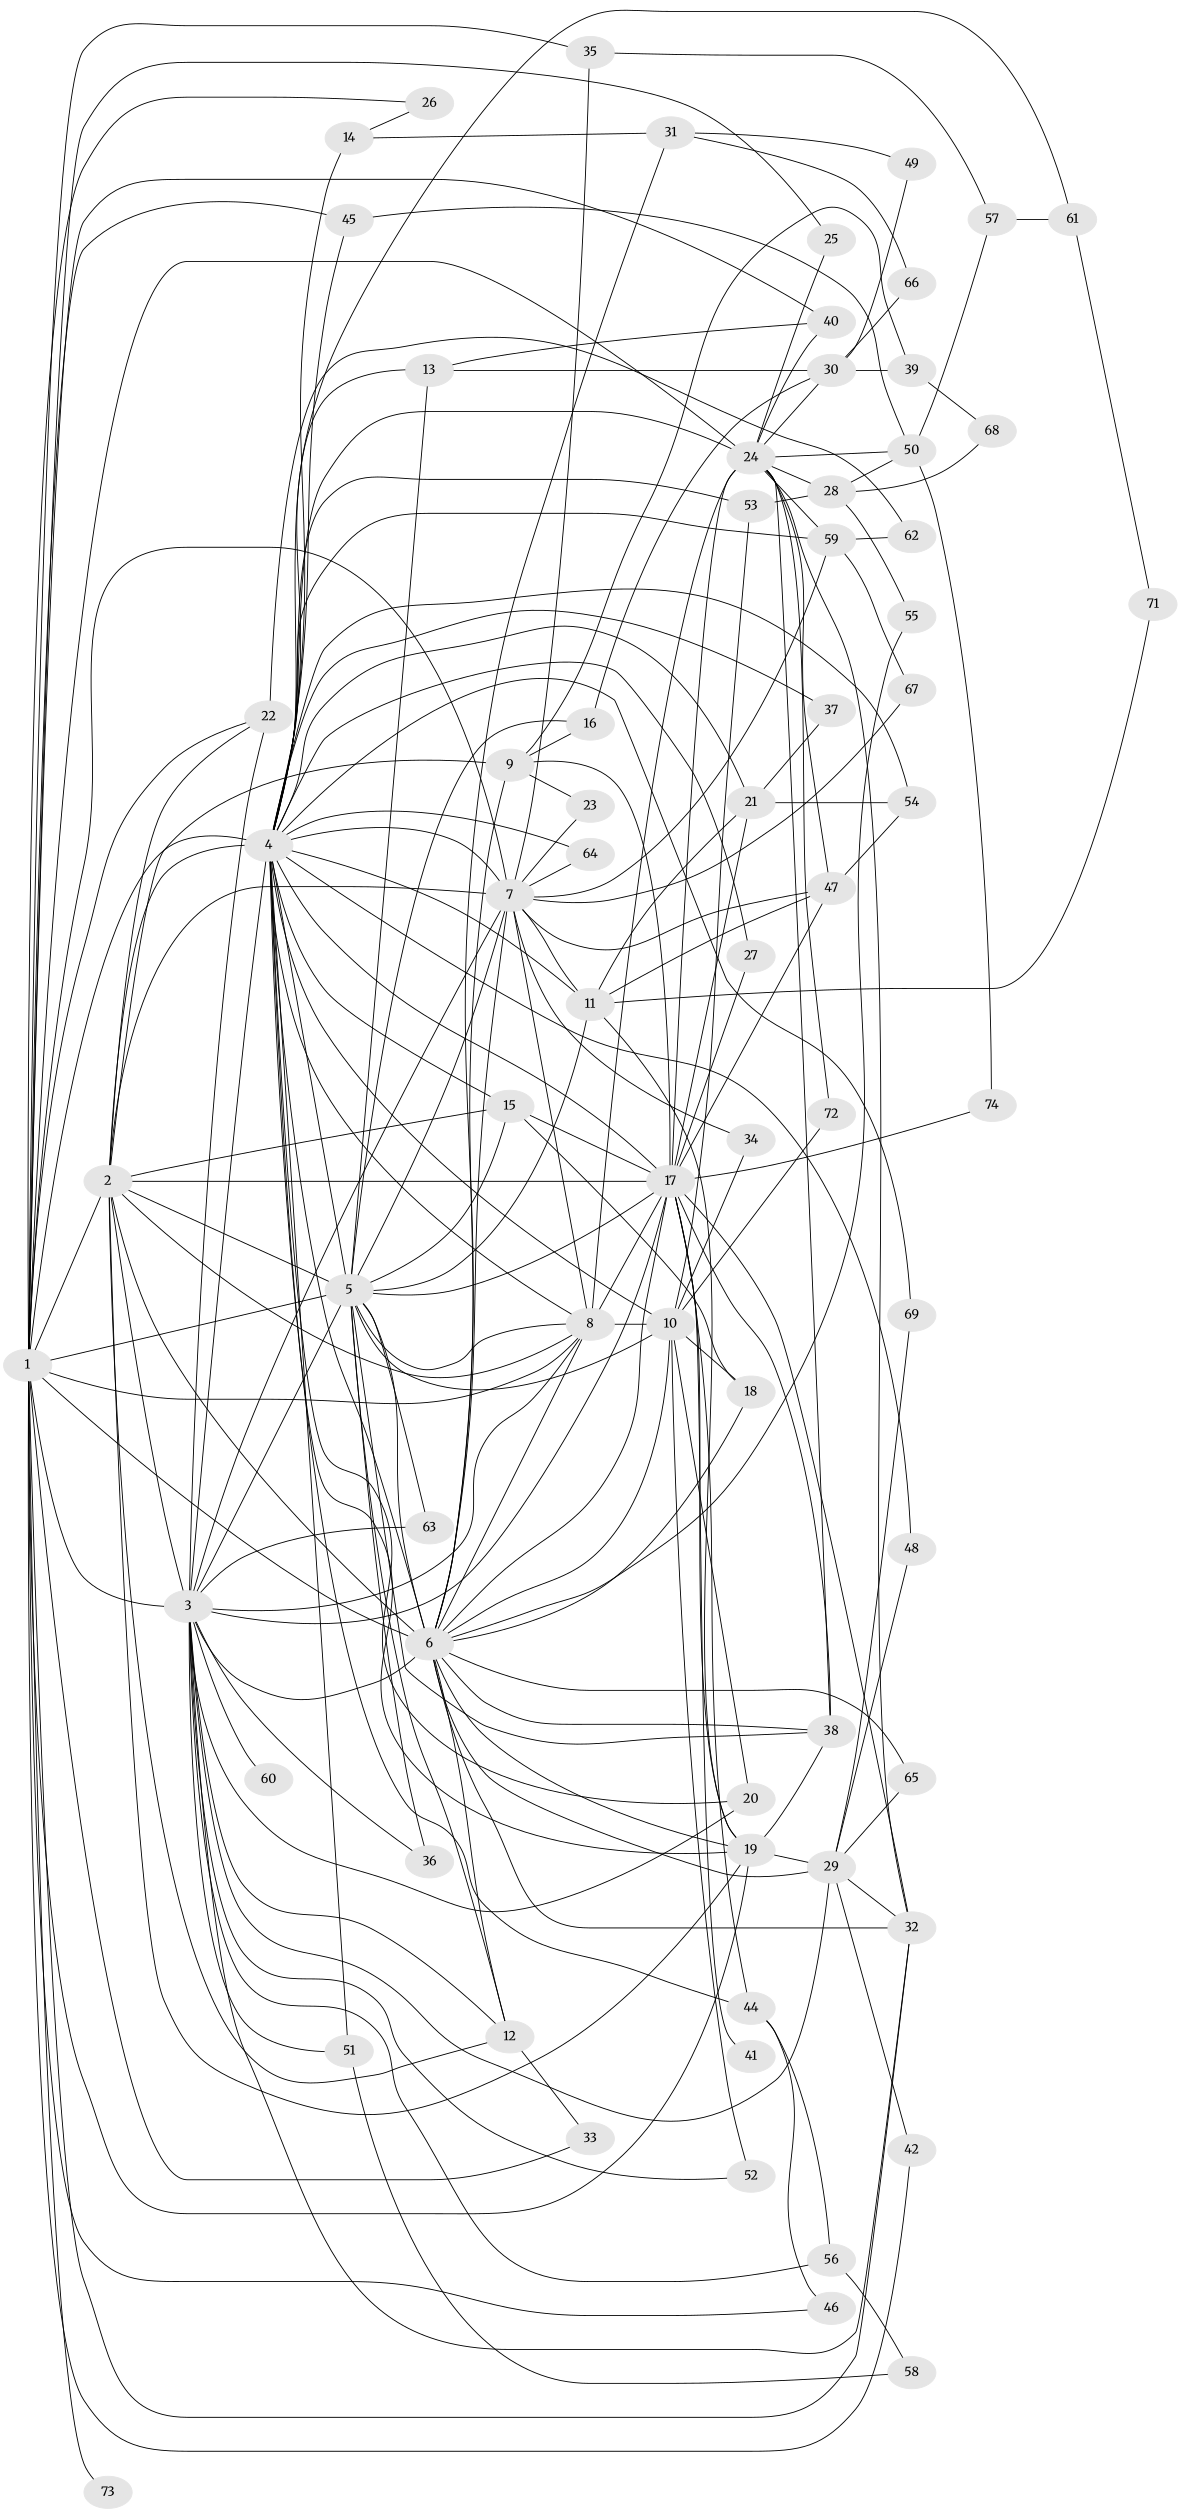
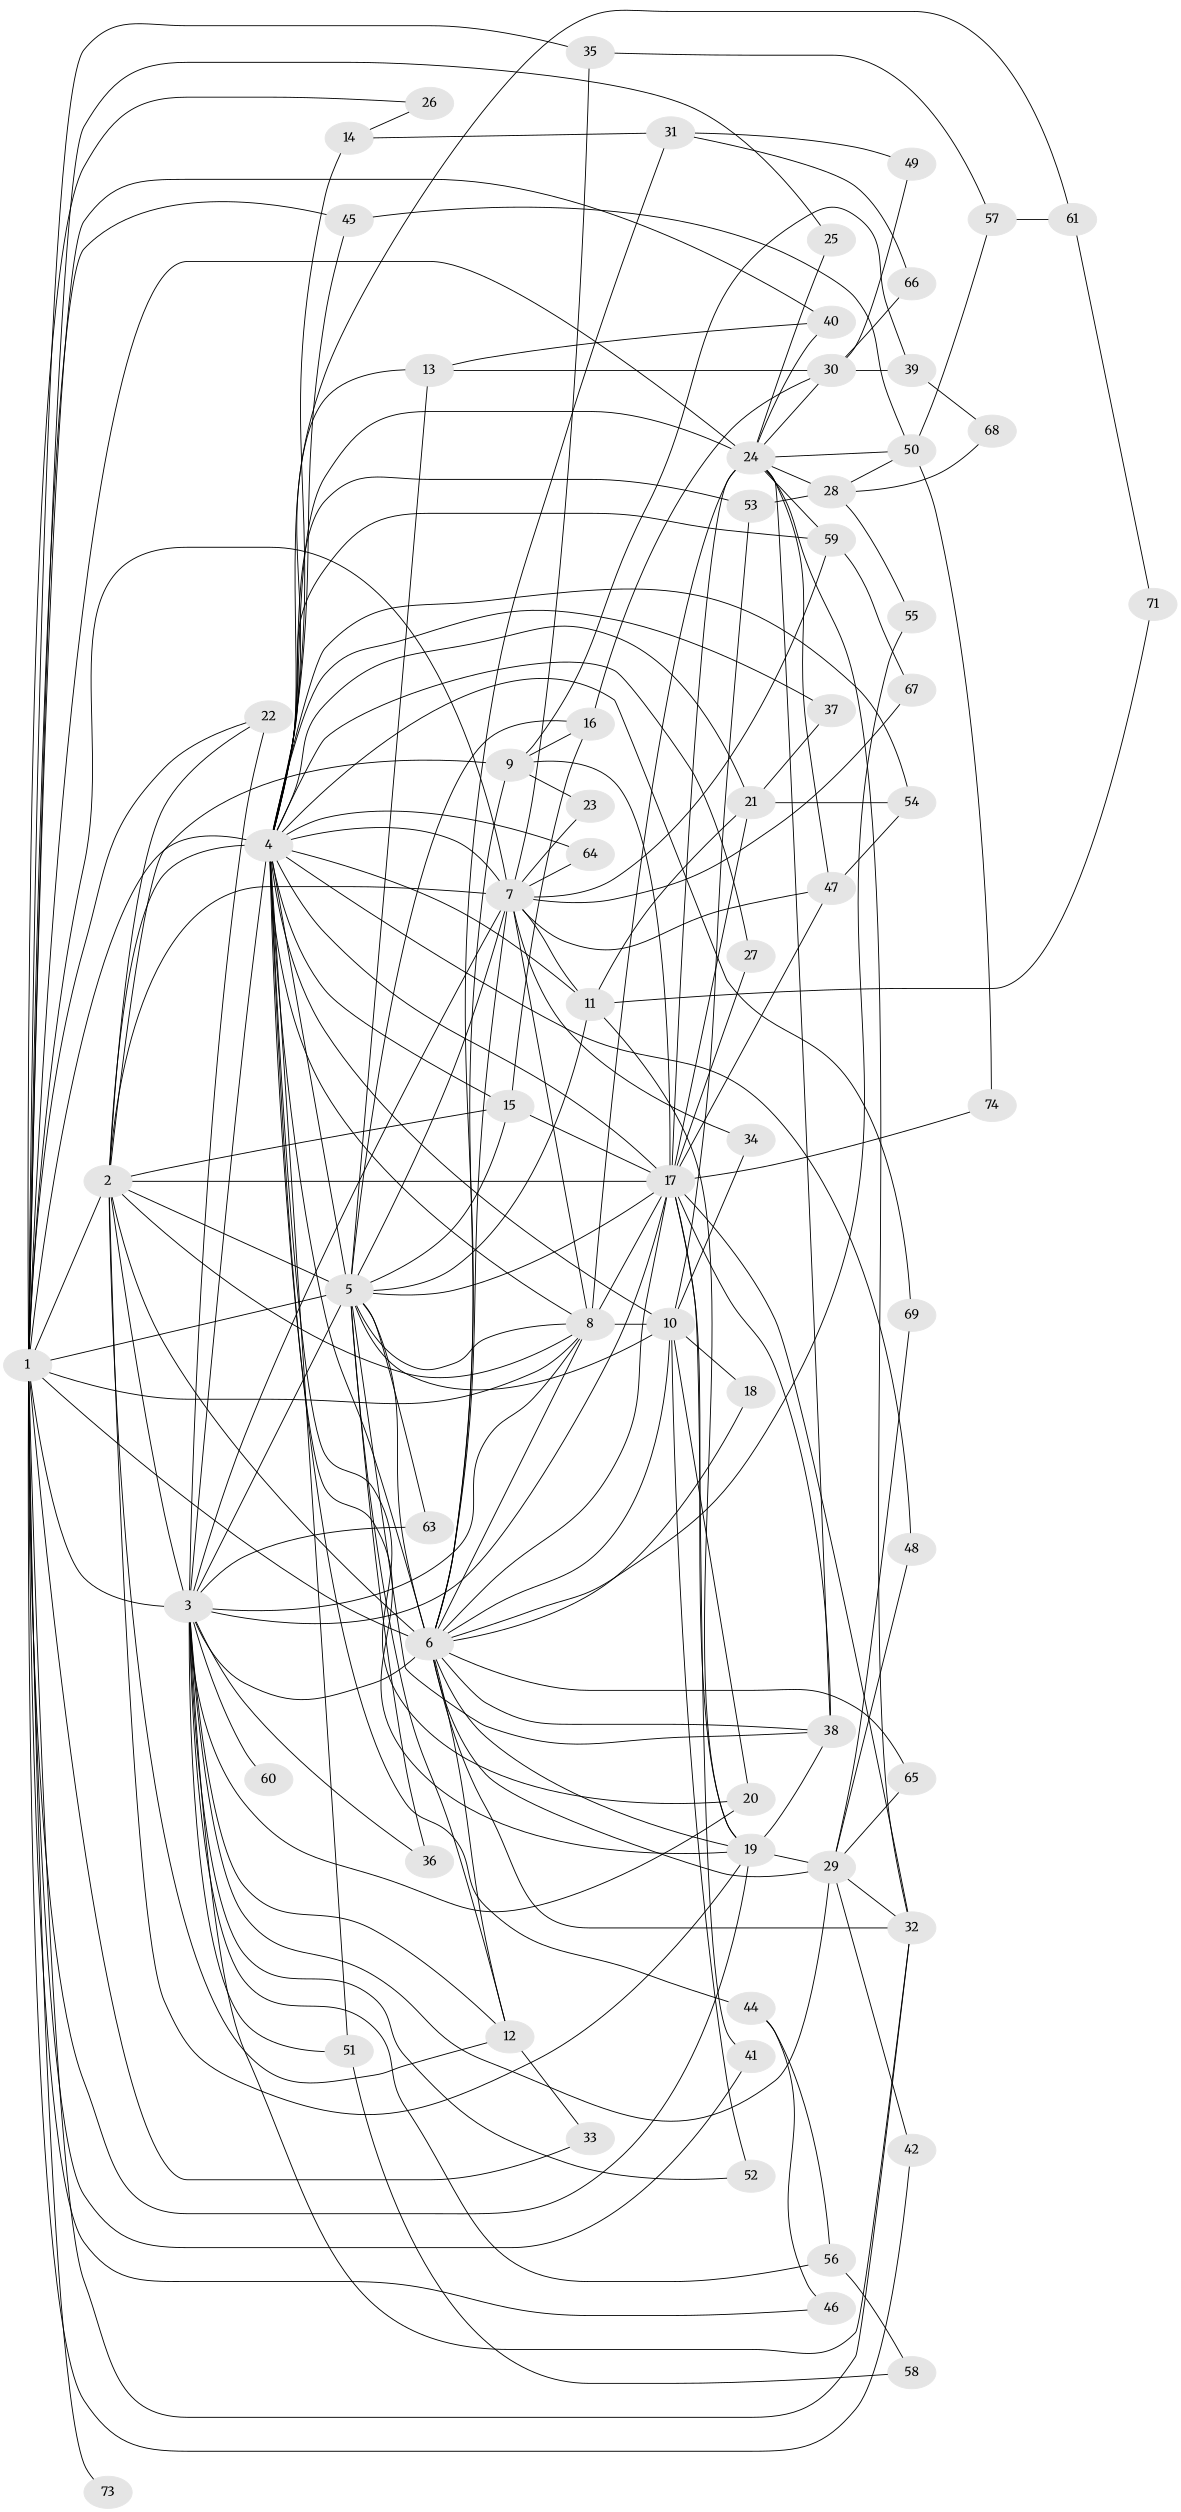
node "62": removed
edge "47" -- "11": removed
node "72": removed
edge "15" -- "18": now "15" -- "16"
edge "17" -- "44": removed
edge "1" -- "41": added
